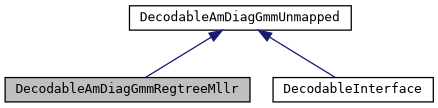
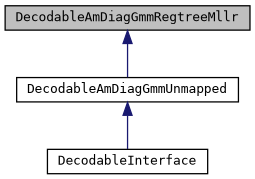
edge "DecodableAmDiagGmmRegtreeMllr" -> "DecodableAmDiagGmmUnmapped": reversed
